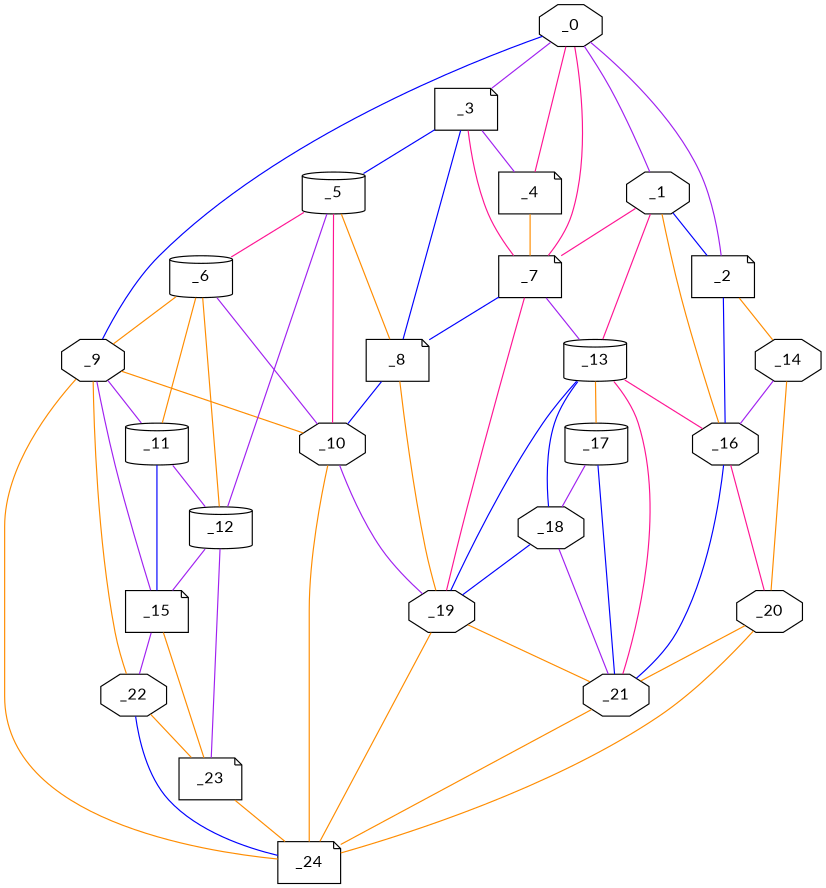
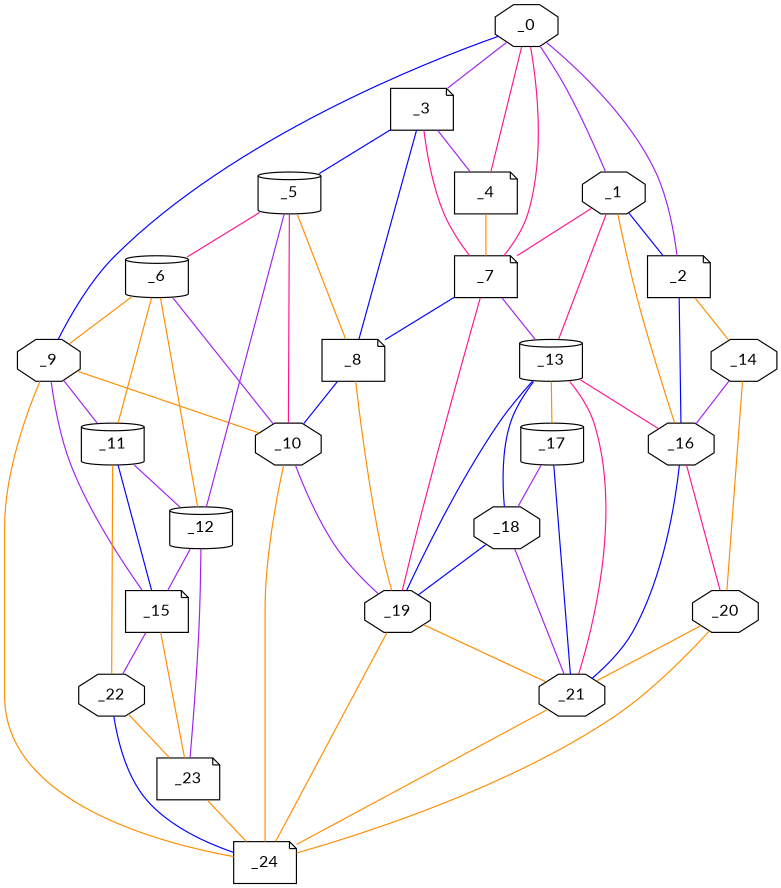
edge "_9" -- "_22": now "_11" -- "_22"
